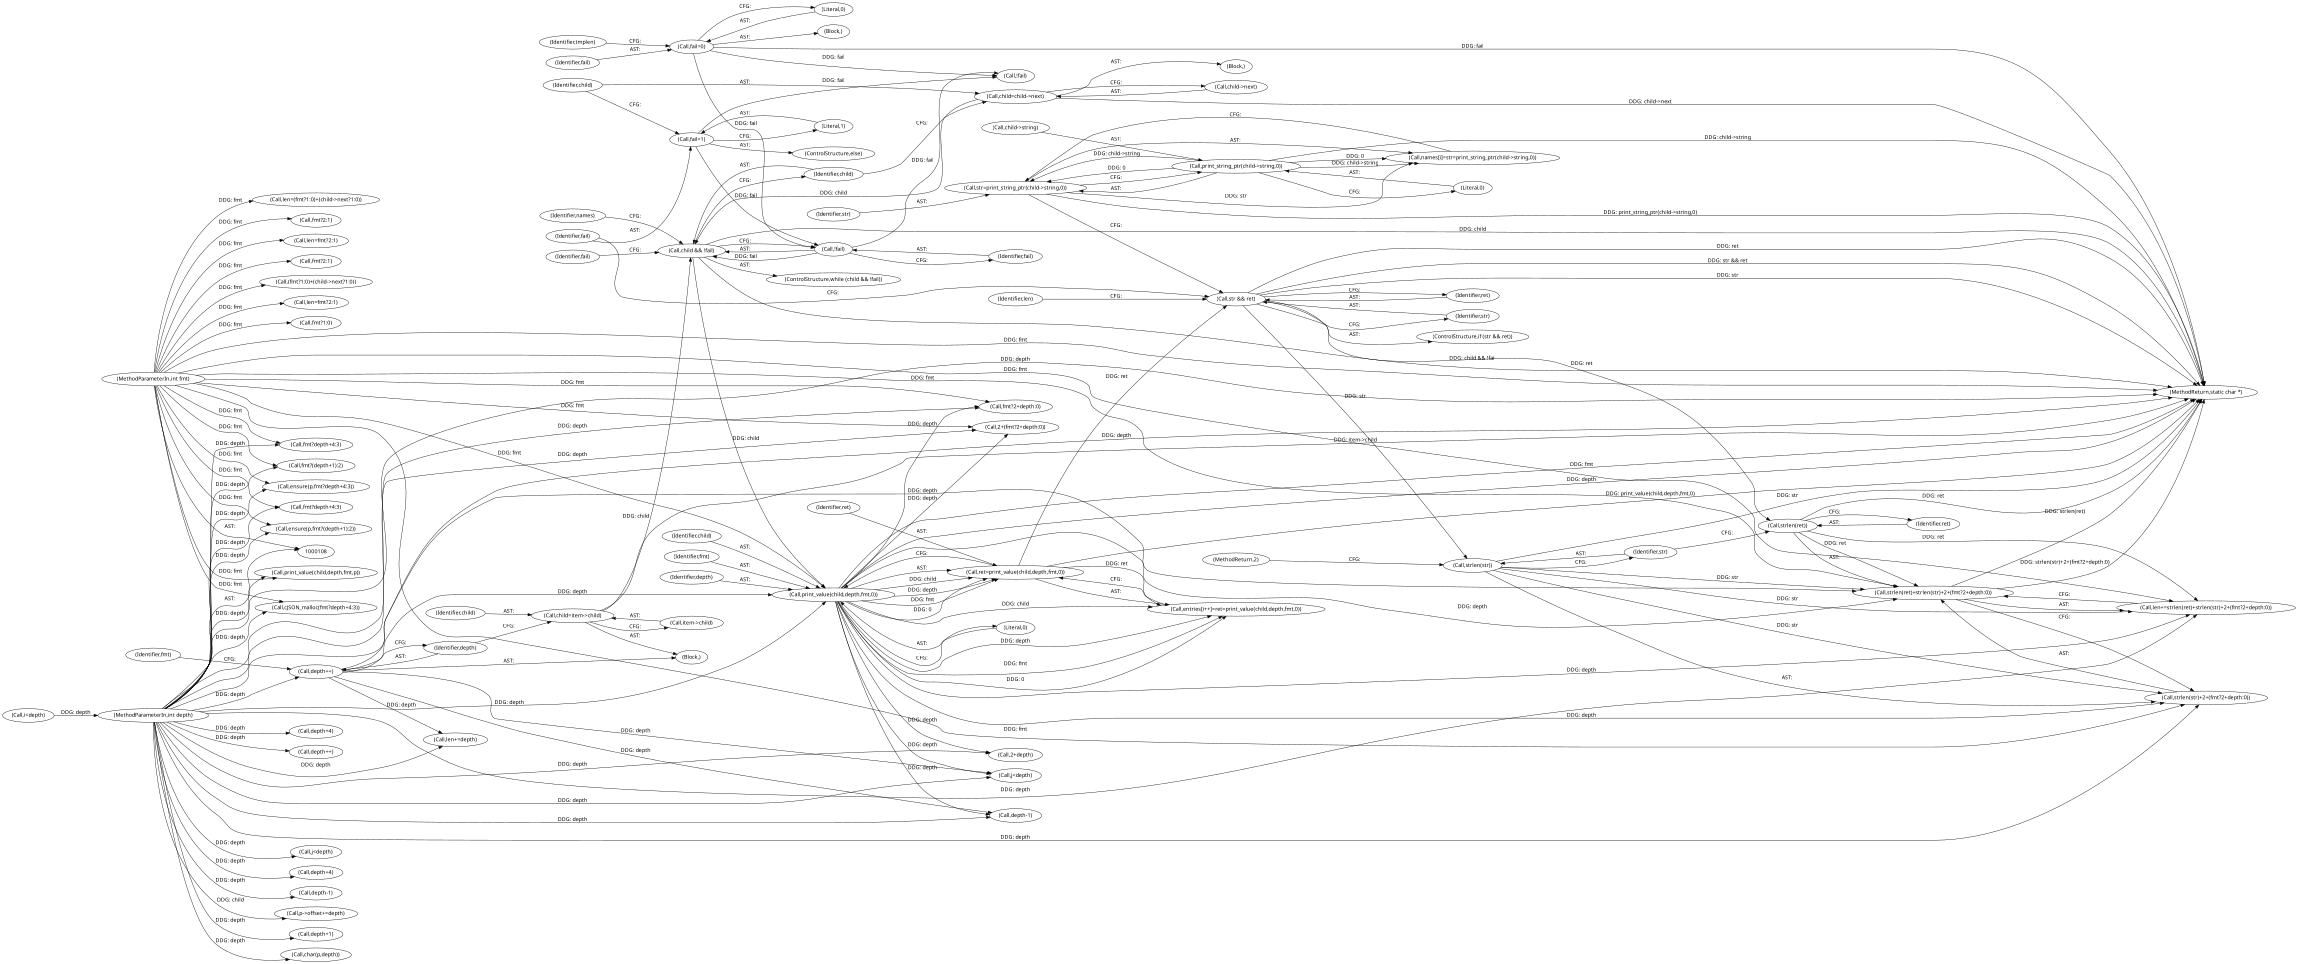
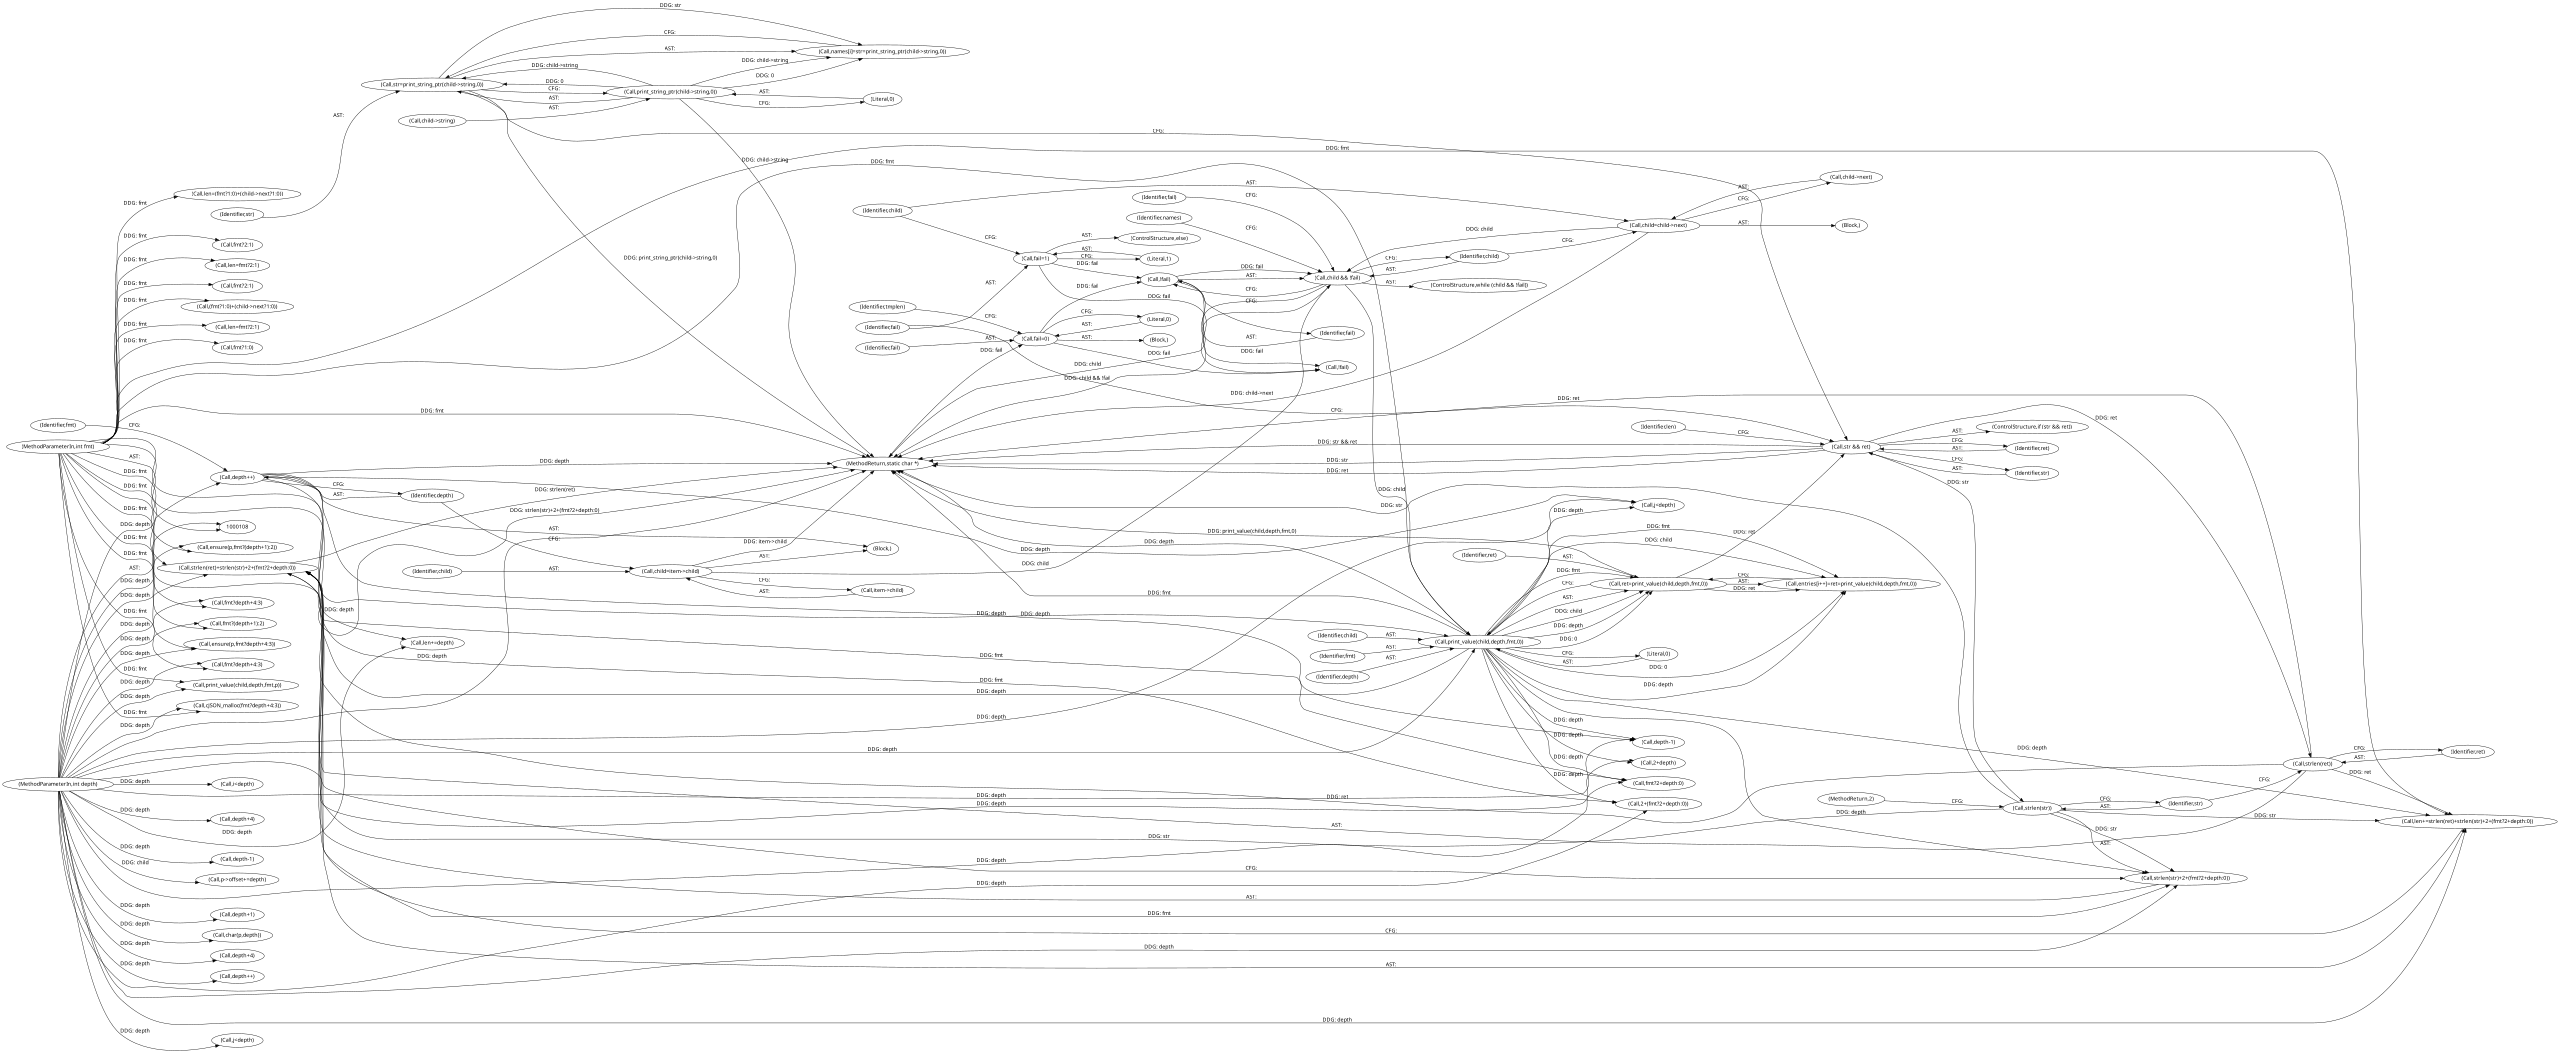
edge "(Call,fail=0)" -> "(MethodReturn,static char *)": reversed
edge "(Call,i<depth)" -> "(MethodParameterIn,int depth)": reversed
